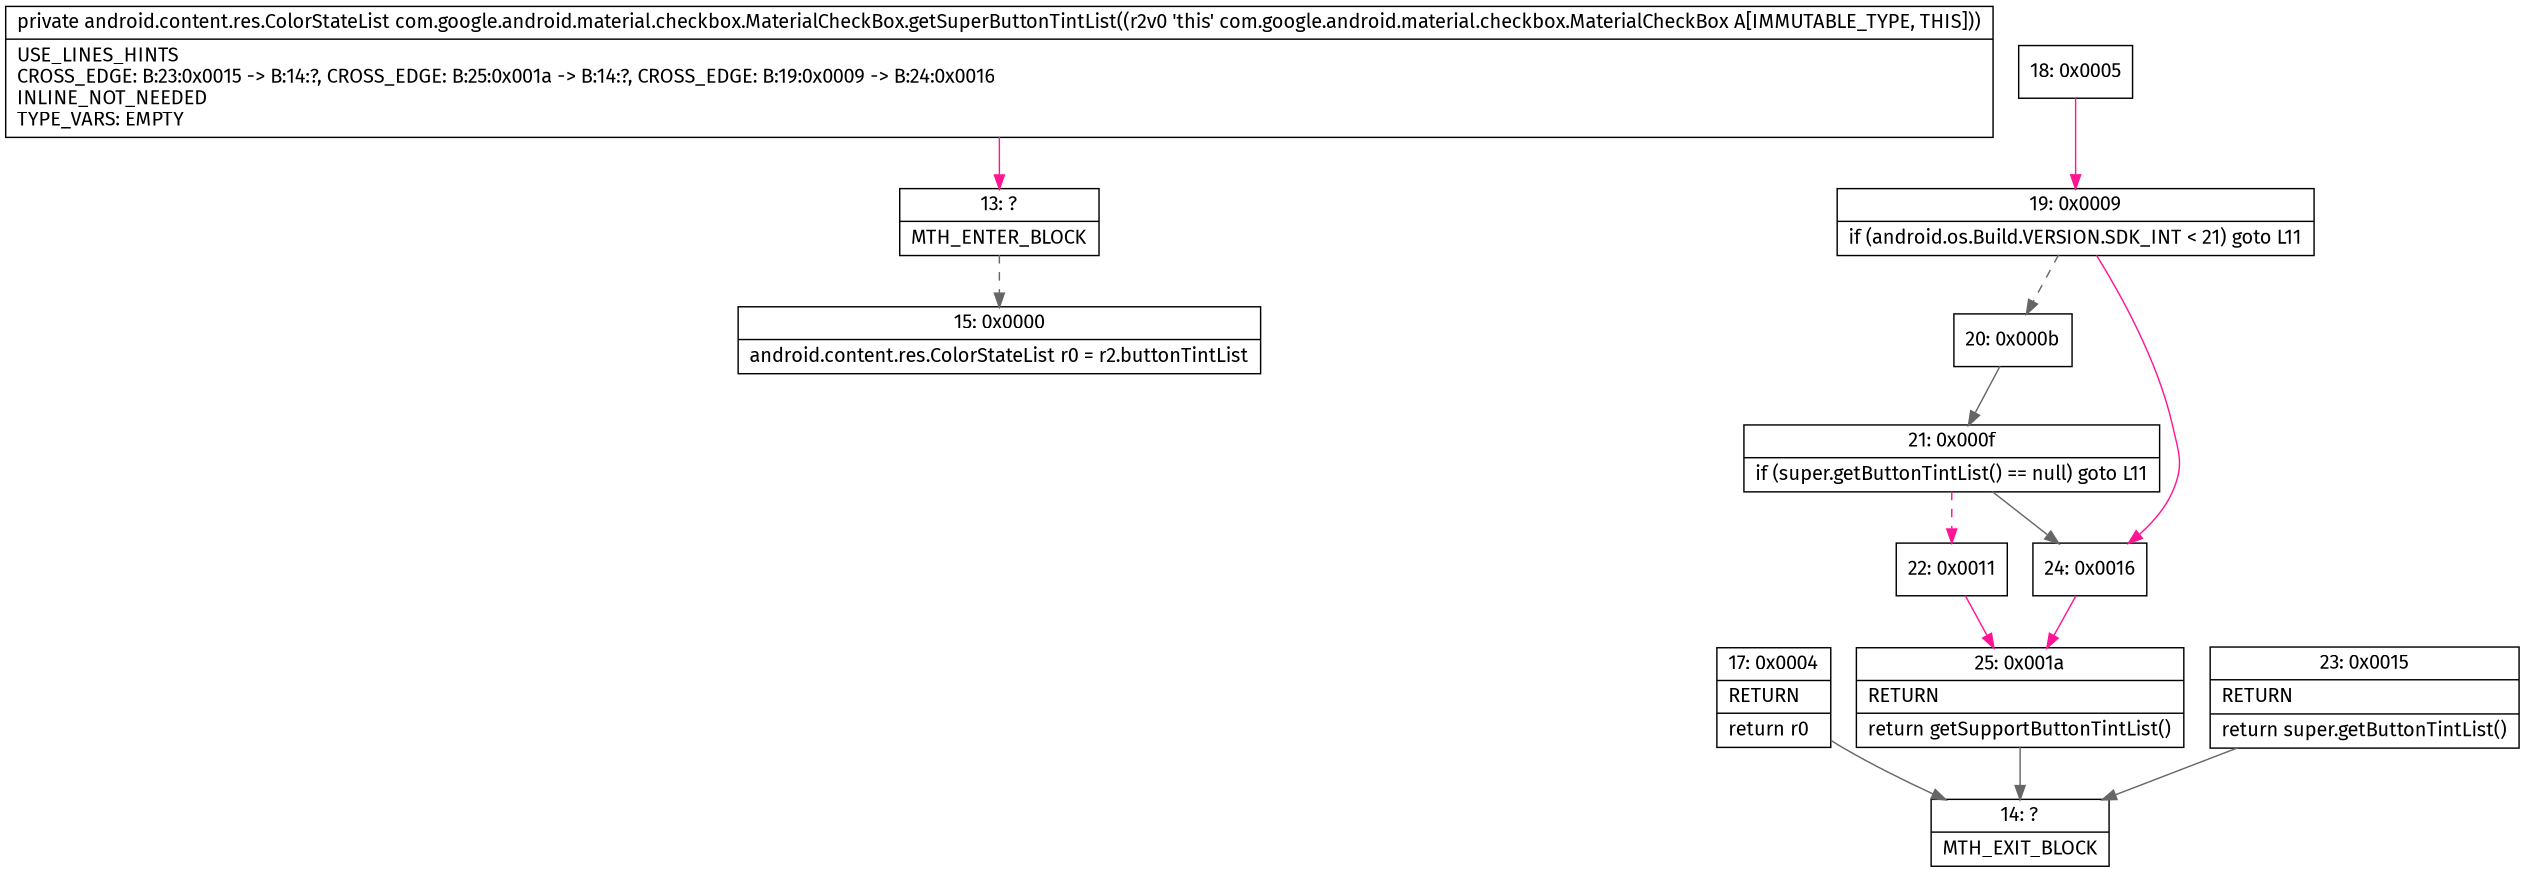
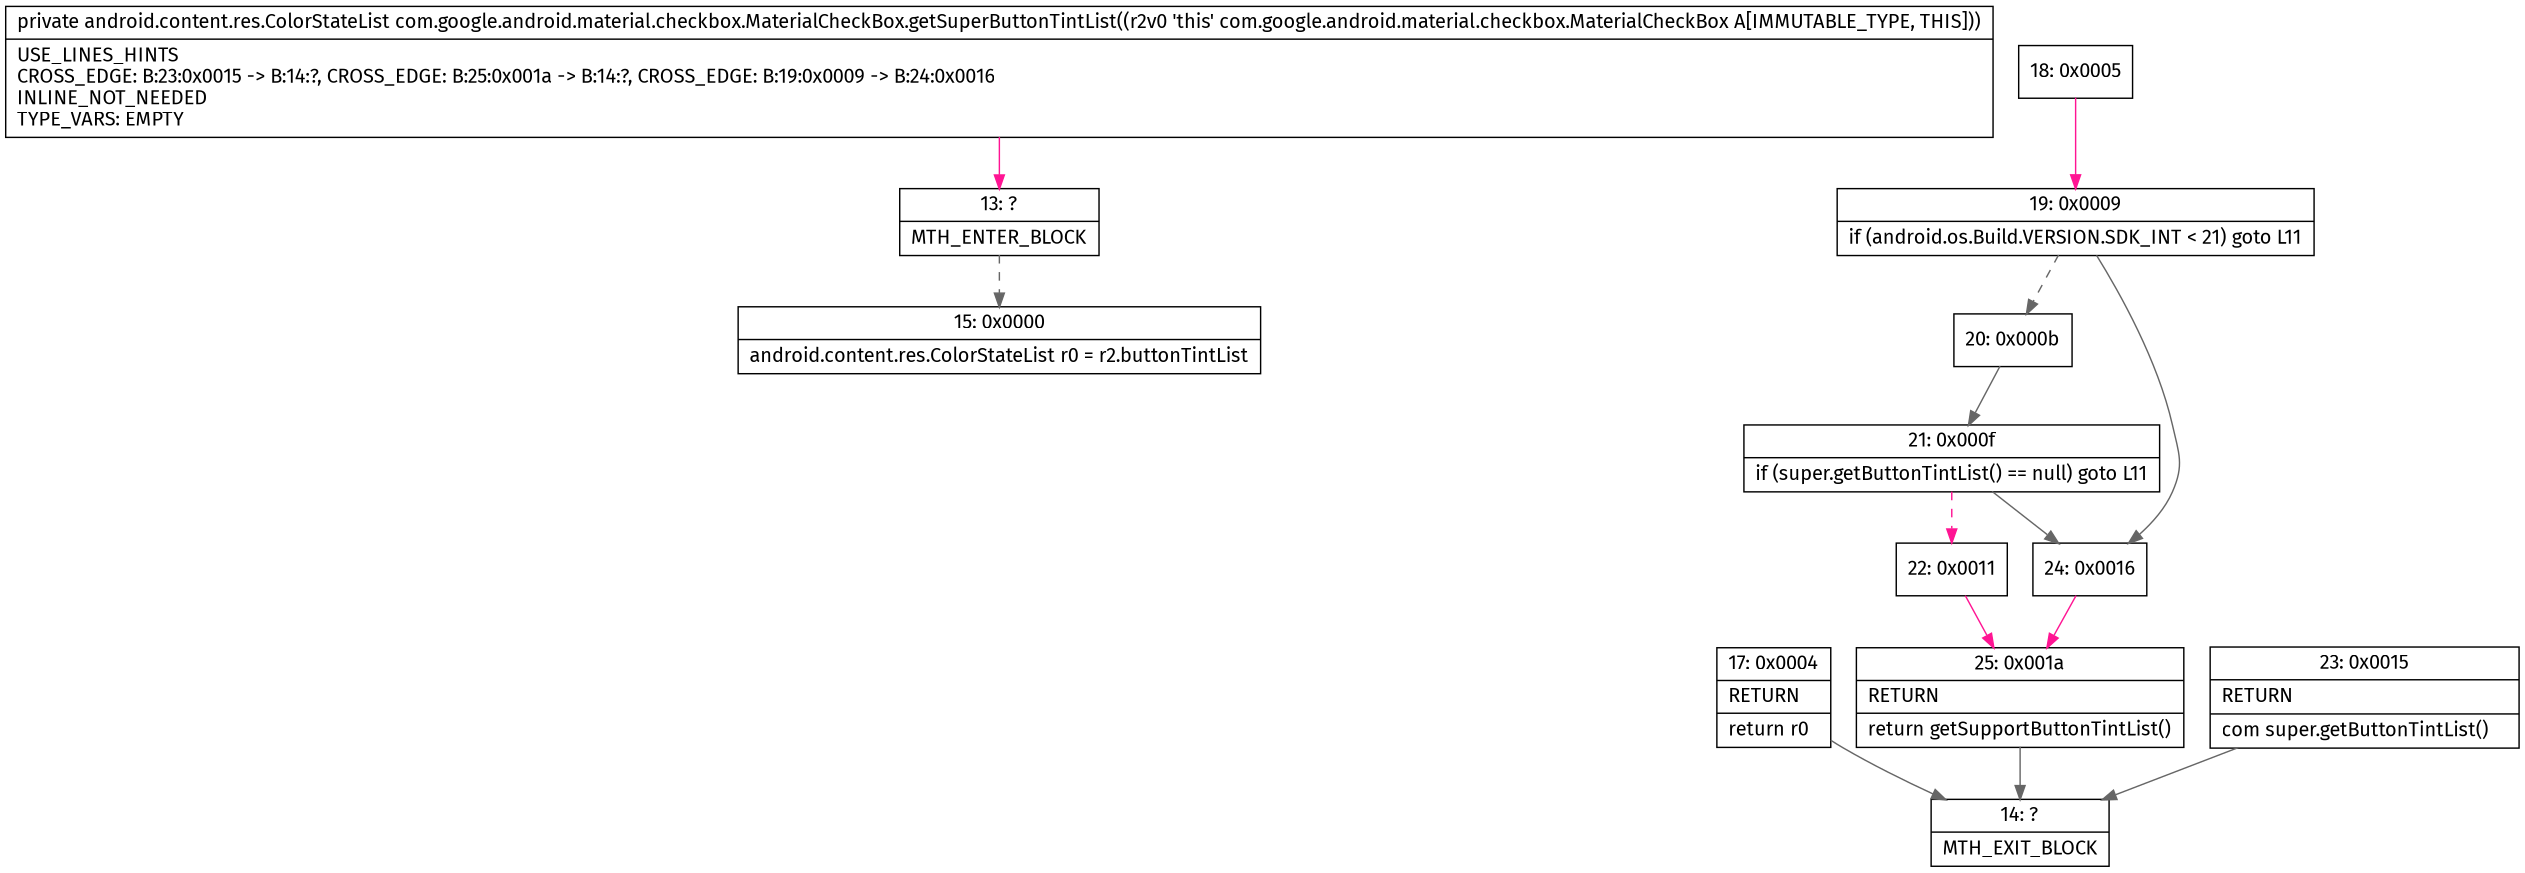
edge "19: 0x0009" -> "24: 0x0016": color deeppink -> gray40
node "23: 0x0015": text "return super.getButtonTintList()" -> "com super.getButtonTintList()"
